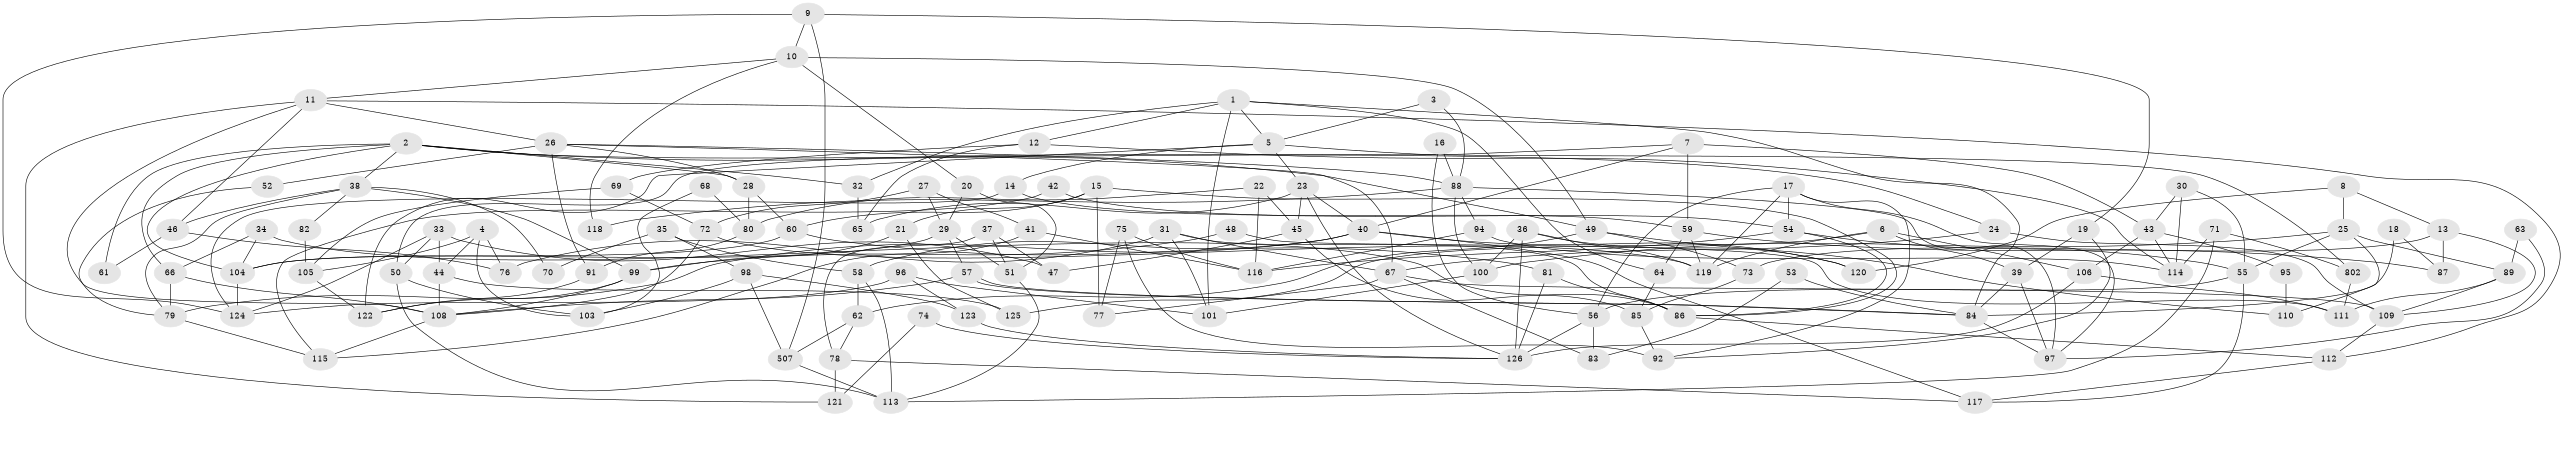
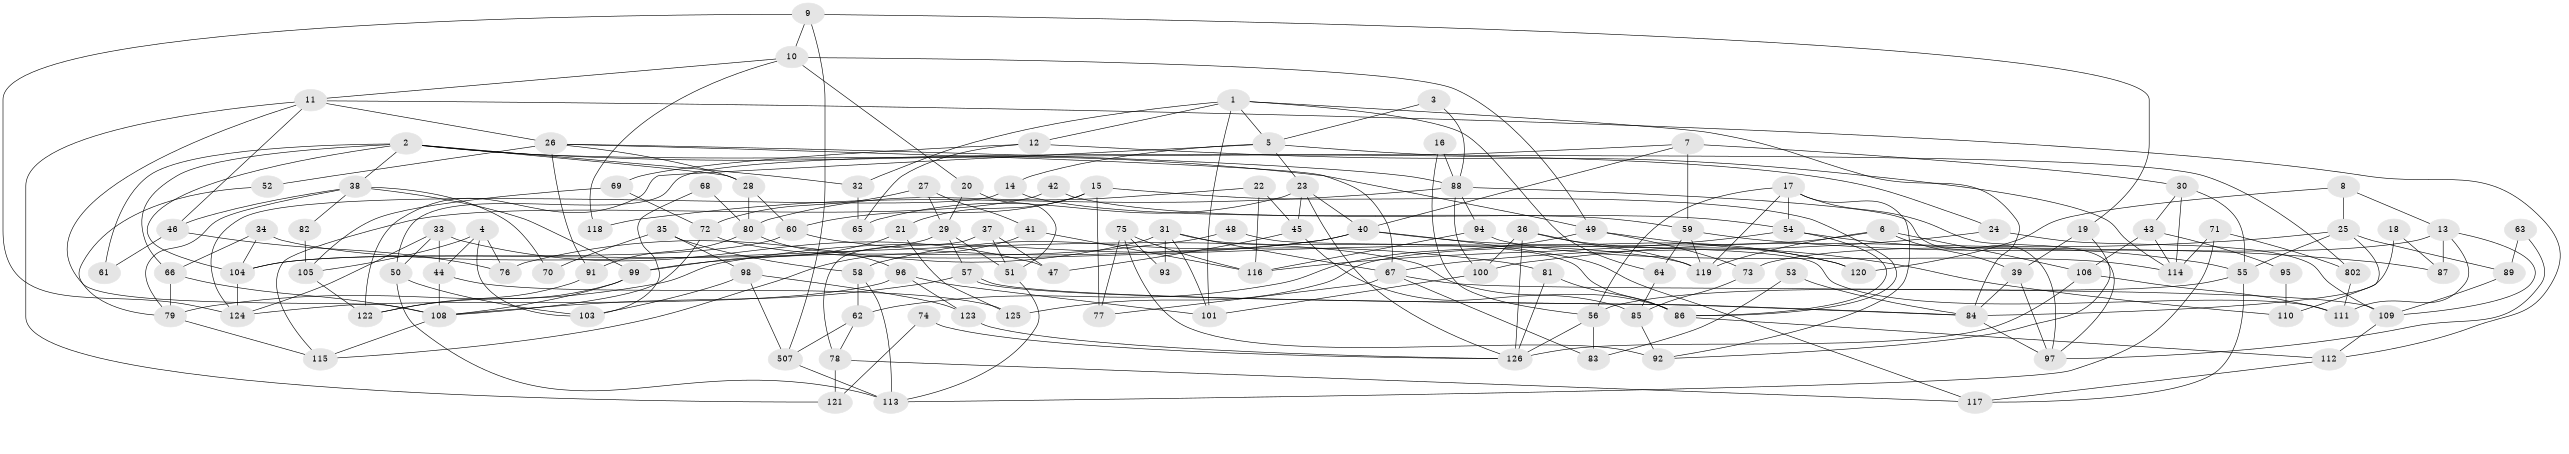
edge "7" -- "43": now "7" -- "30"
edge "80" -- "96": added
node "93": added
edge "89" -- "111": now "13" -- "111"
